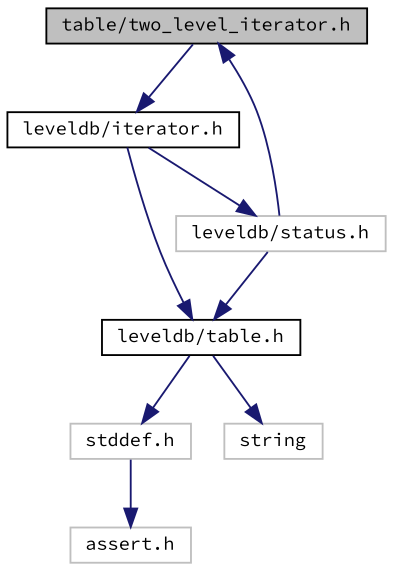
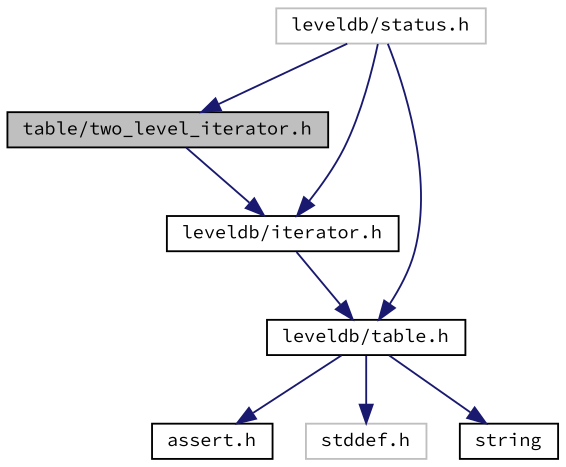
edge "leveldb/iterator.h" -> "leveldb/status.h": reversed
node "string": color grey75 -> black
edge "stddef.h" -> "assert.h": now "leveldb/table.h" -> "assert.h"
node "assert.h": color grey75 -> black
